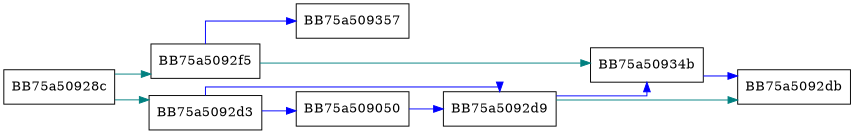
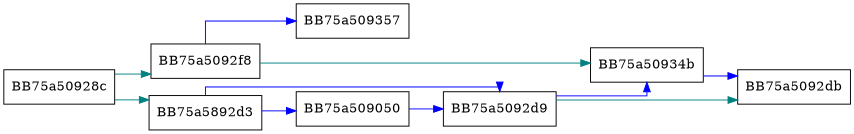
node "BB75a5092f5": label "BB75a5092f5" -> "BB75a5092f8"
node "BB75a5092d3": label "BB75a5092d3" -> "BB75a5892d3"
